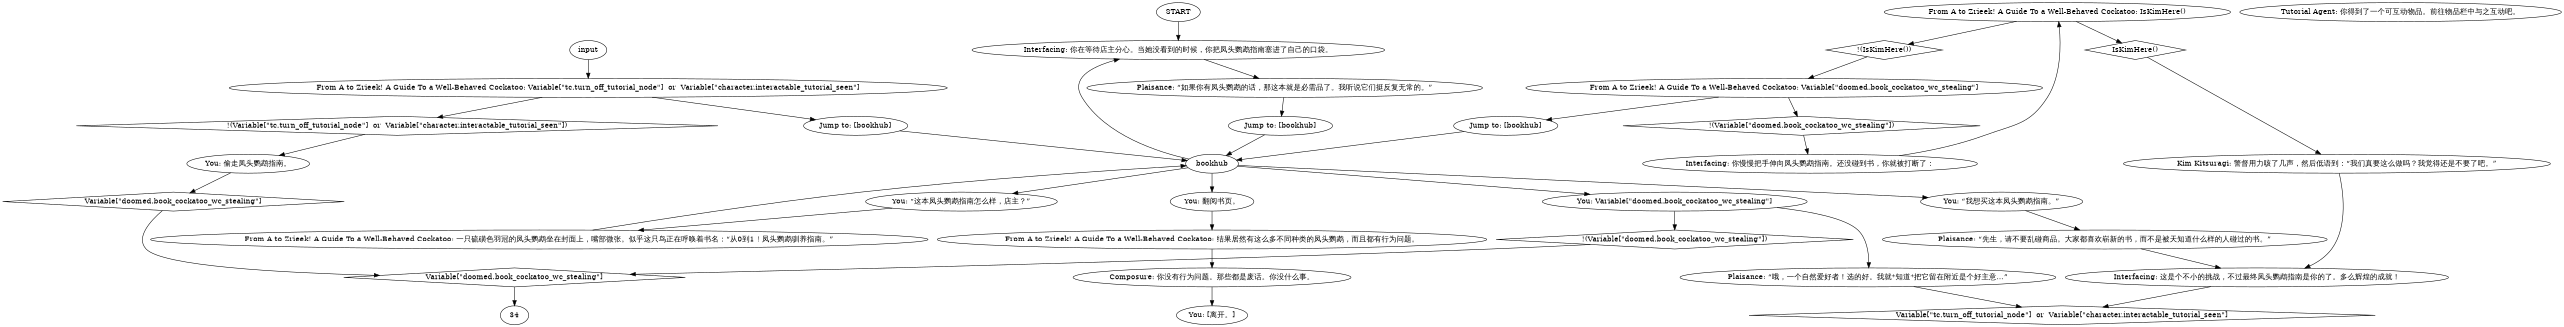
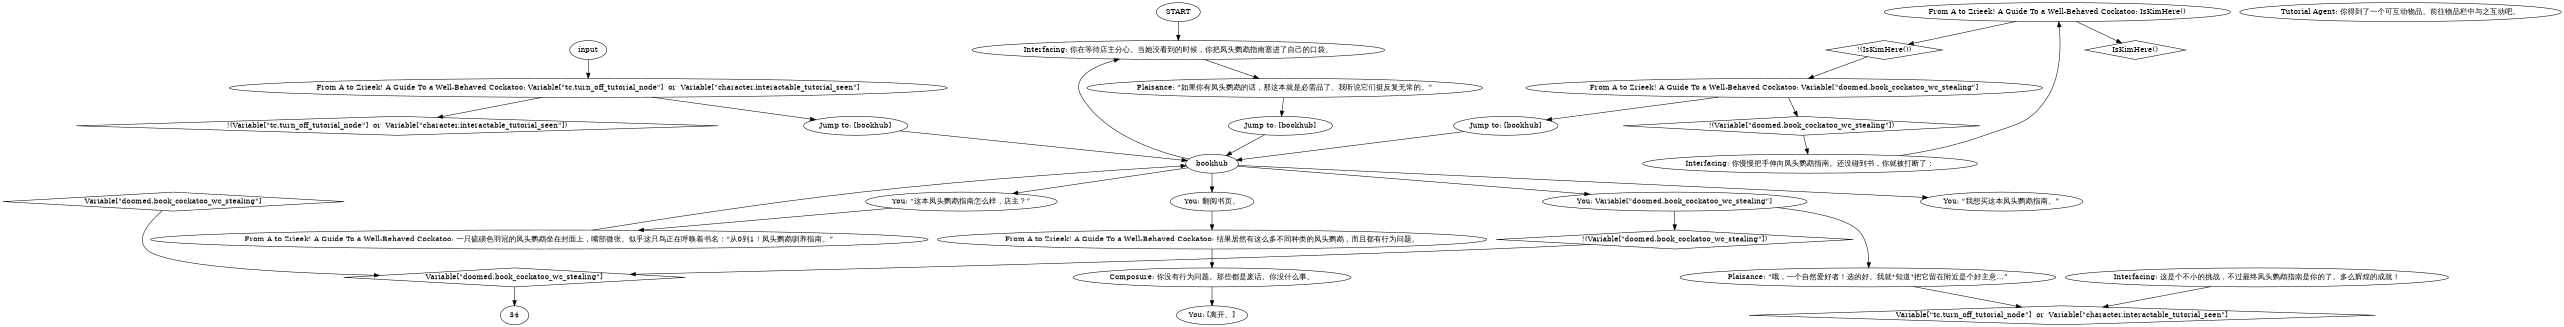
node "You: 偷走凤头鹦鹉指南。": removed
node "Kim Kitsuragi: 警督用力咳了几声，然后低语到：“我们真要这么做吗？我觉得还是不要了吧。”": removed
node "Plaisance: “先生，请不要乱碰商品。大家都喜欢崭新的书，而不是被天知道什么样的人碰过的书。”": removed
